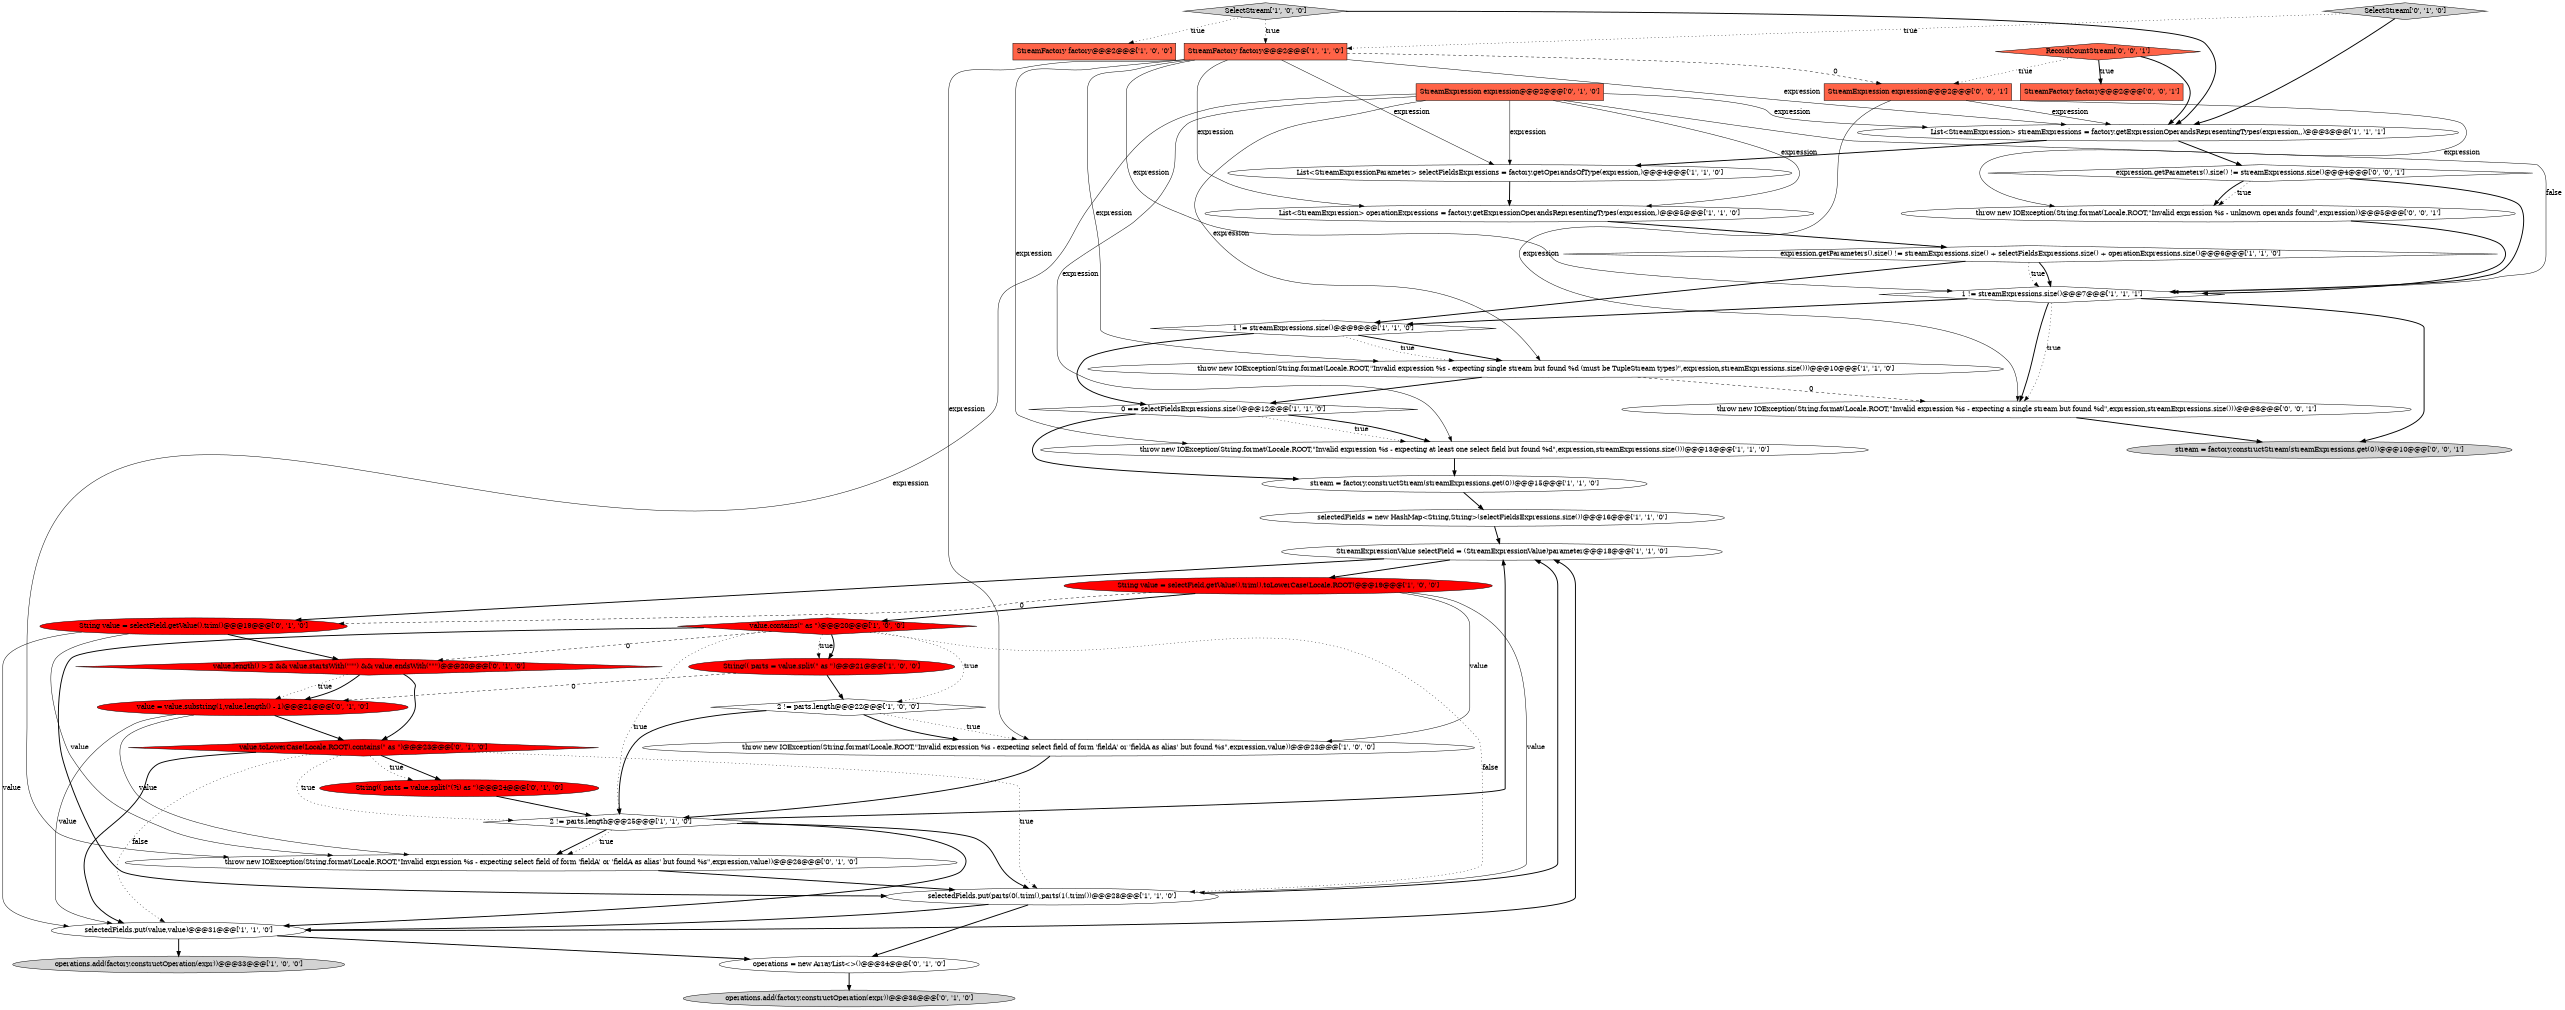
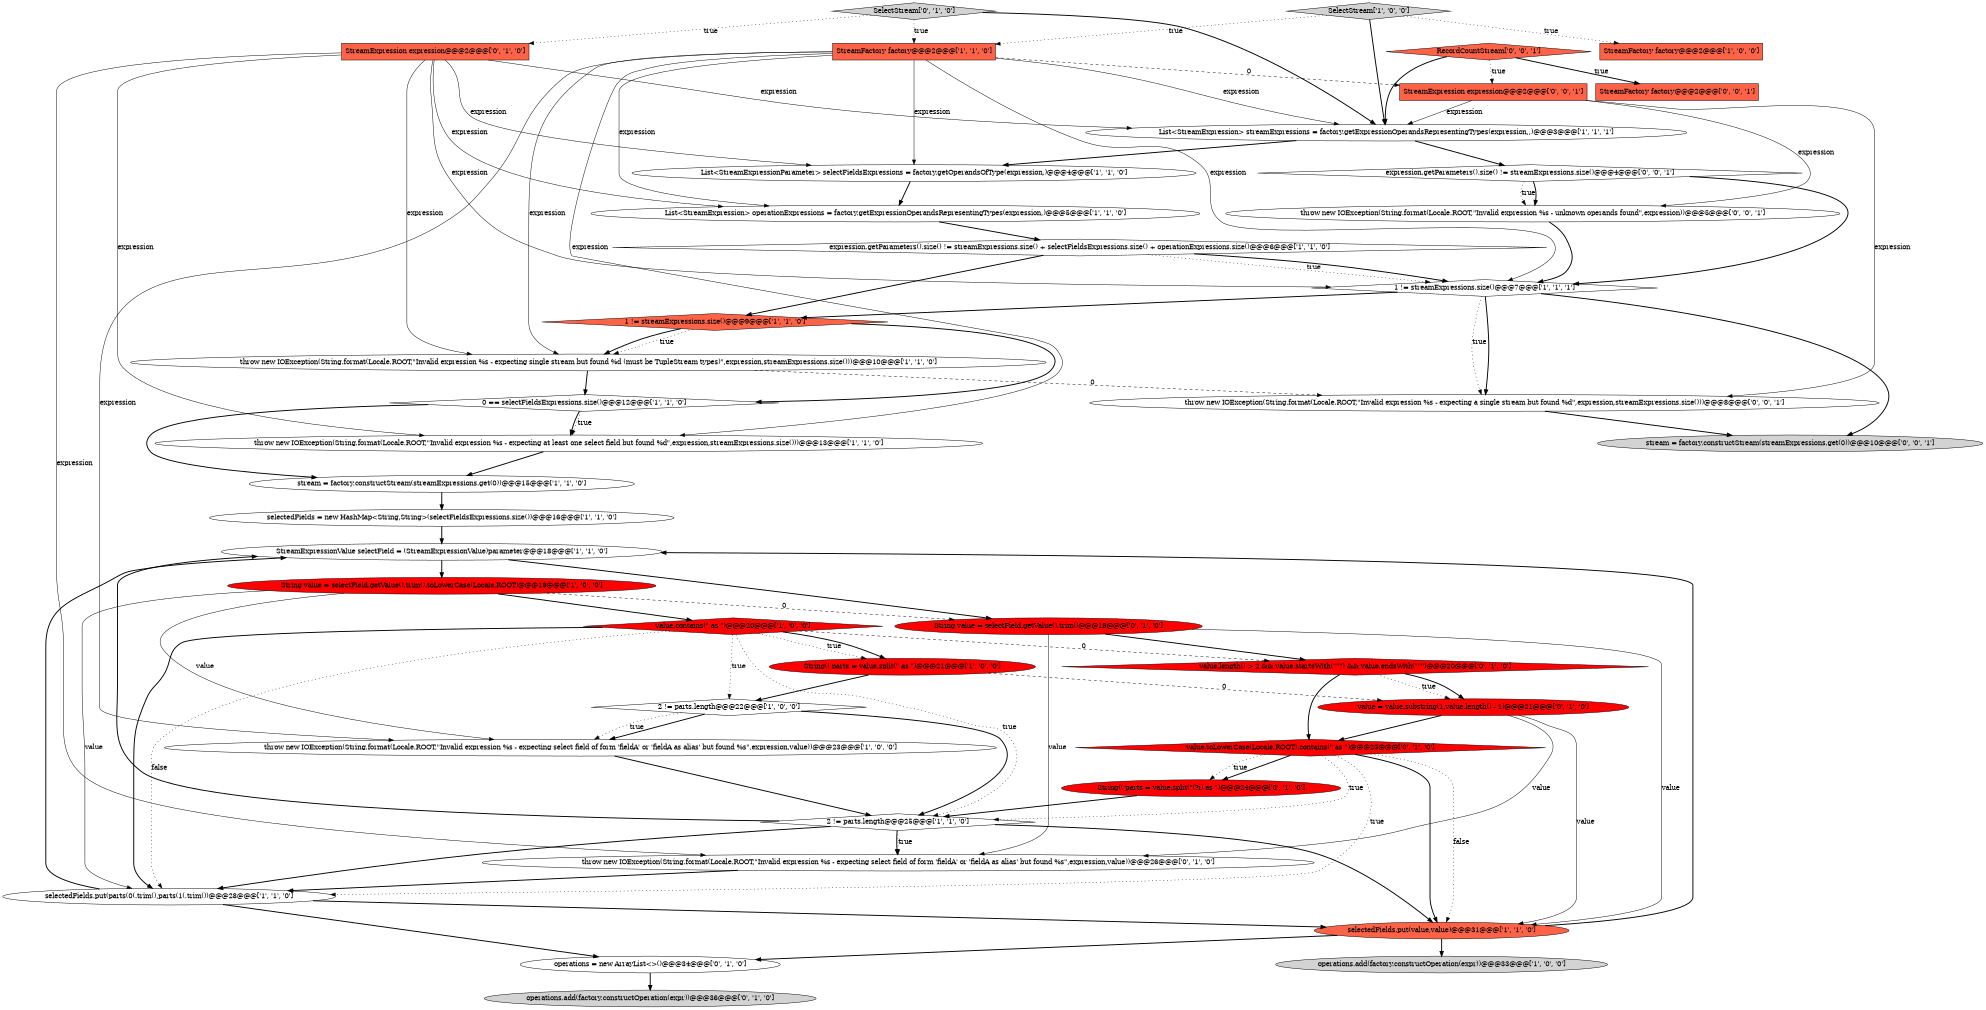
edge "SelectStream['0', '1', '0']" -> "StreamExpression expression@@@2@@@['0', '1', '0']": added, label "true"
edge "StreamExpression expression@@@2@@@['0', '1', '0']" -> "1 != streamExpressions.size()@@@7@@@['1', '1', '1']": label "false" -> "expression"
node "1 != streamExpressions.size()@@@9@@@['1', '1', '0']": fillcolor white -> tomato
node "selectedFields.put(value,value)@@@31@@@['1', '1', '0']": fillcolor white -> tomato
